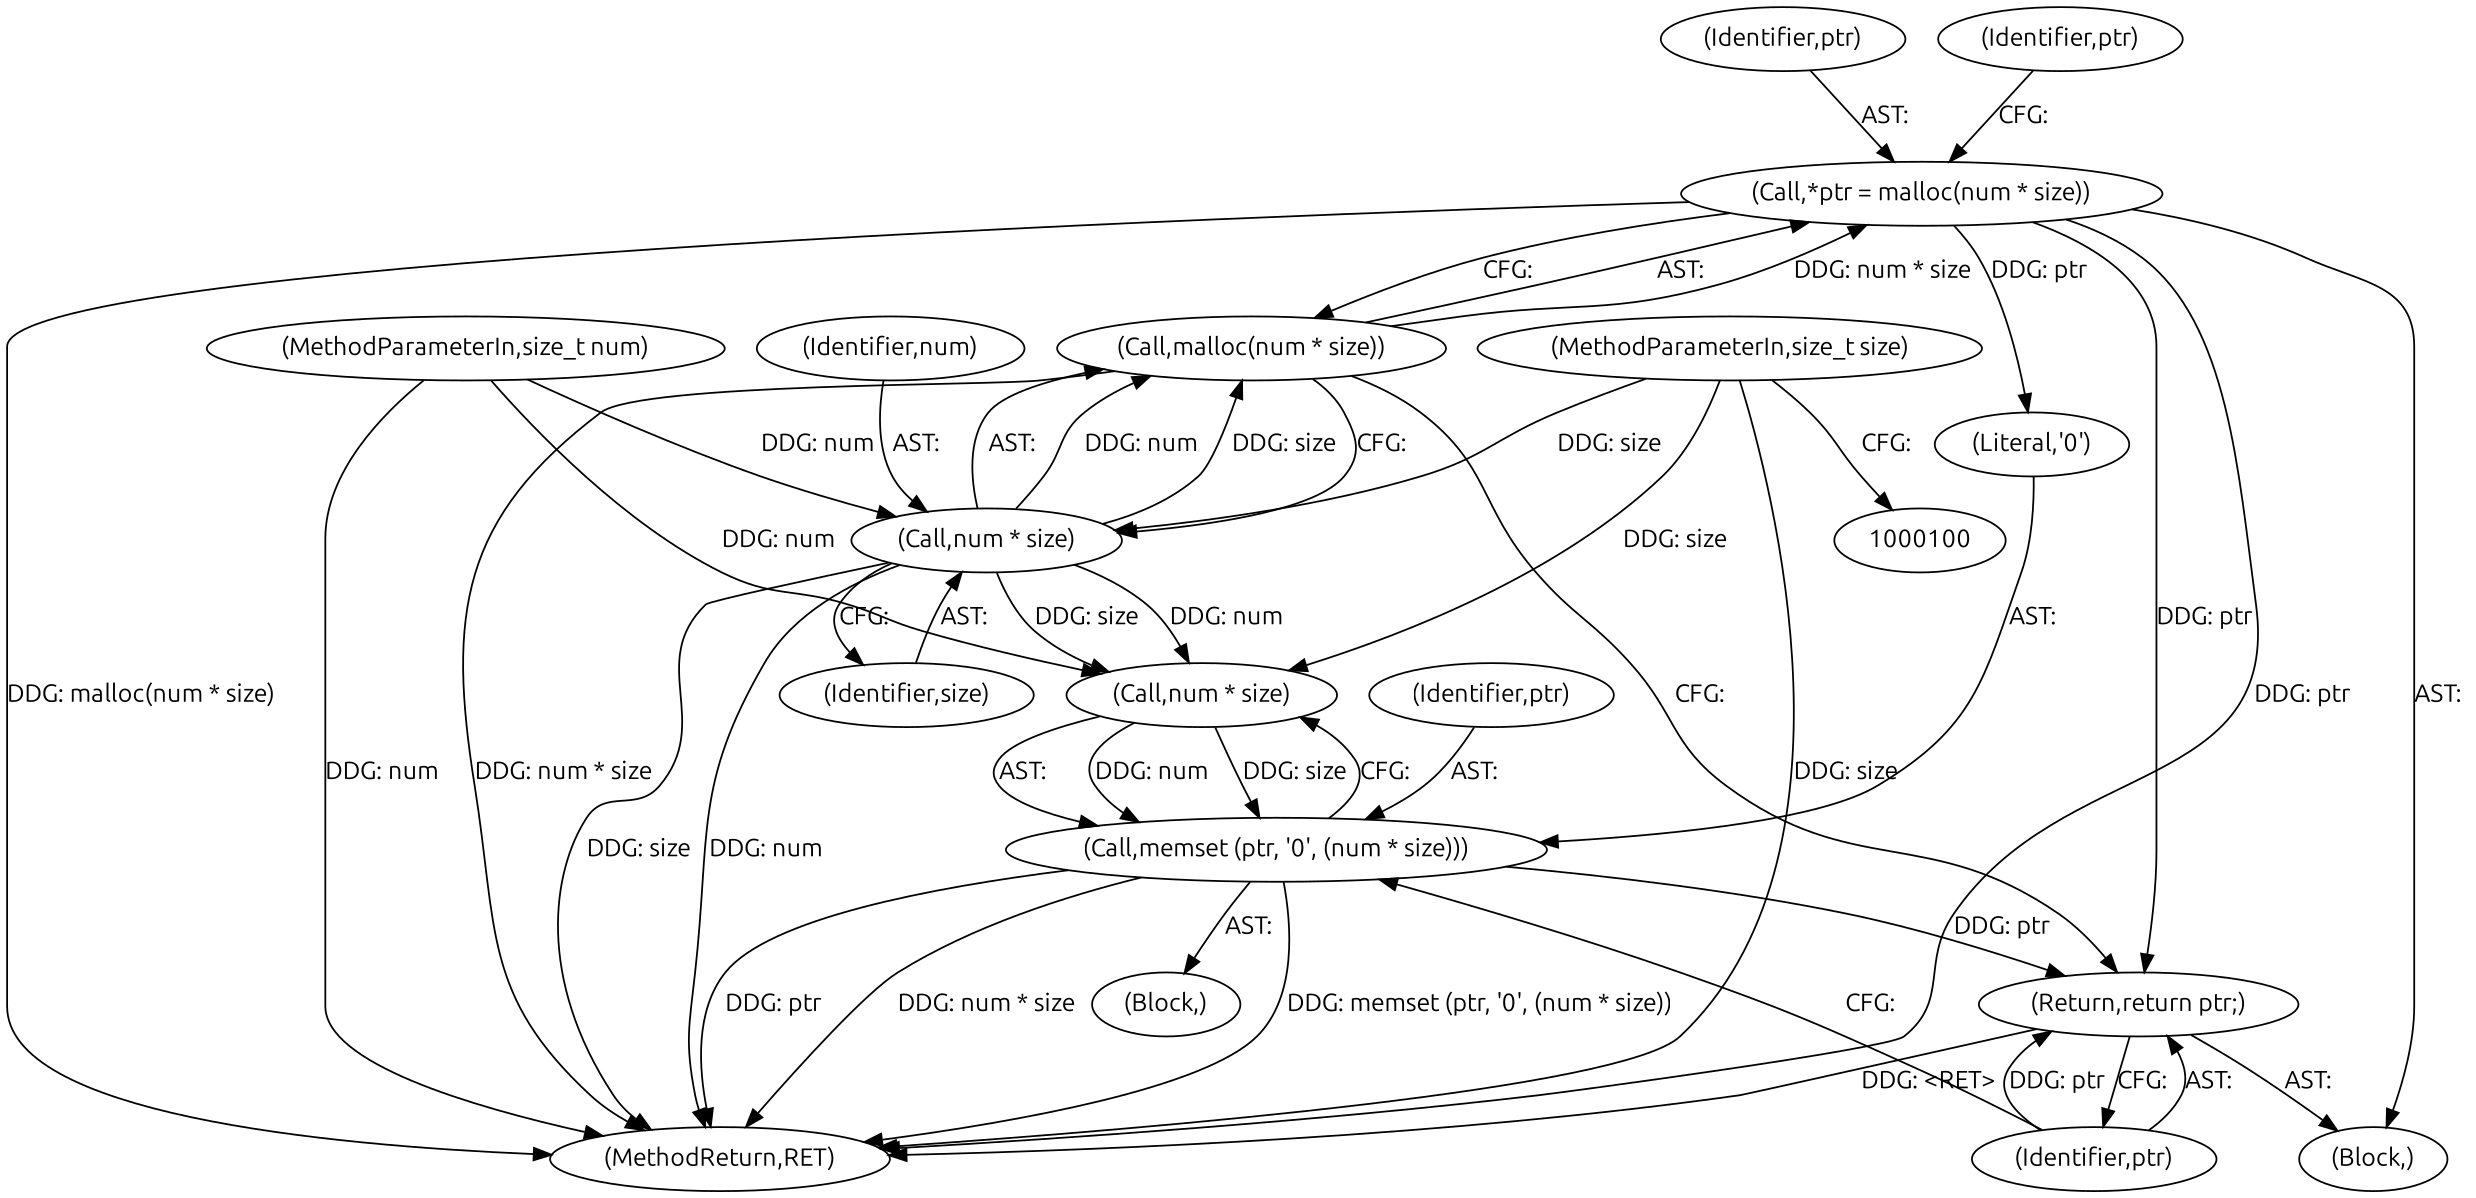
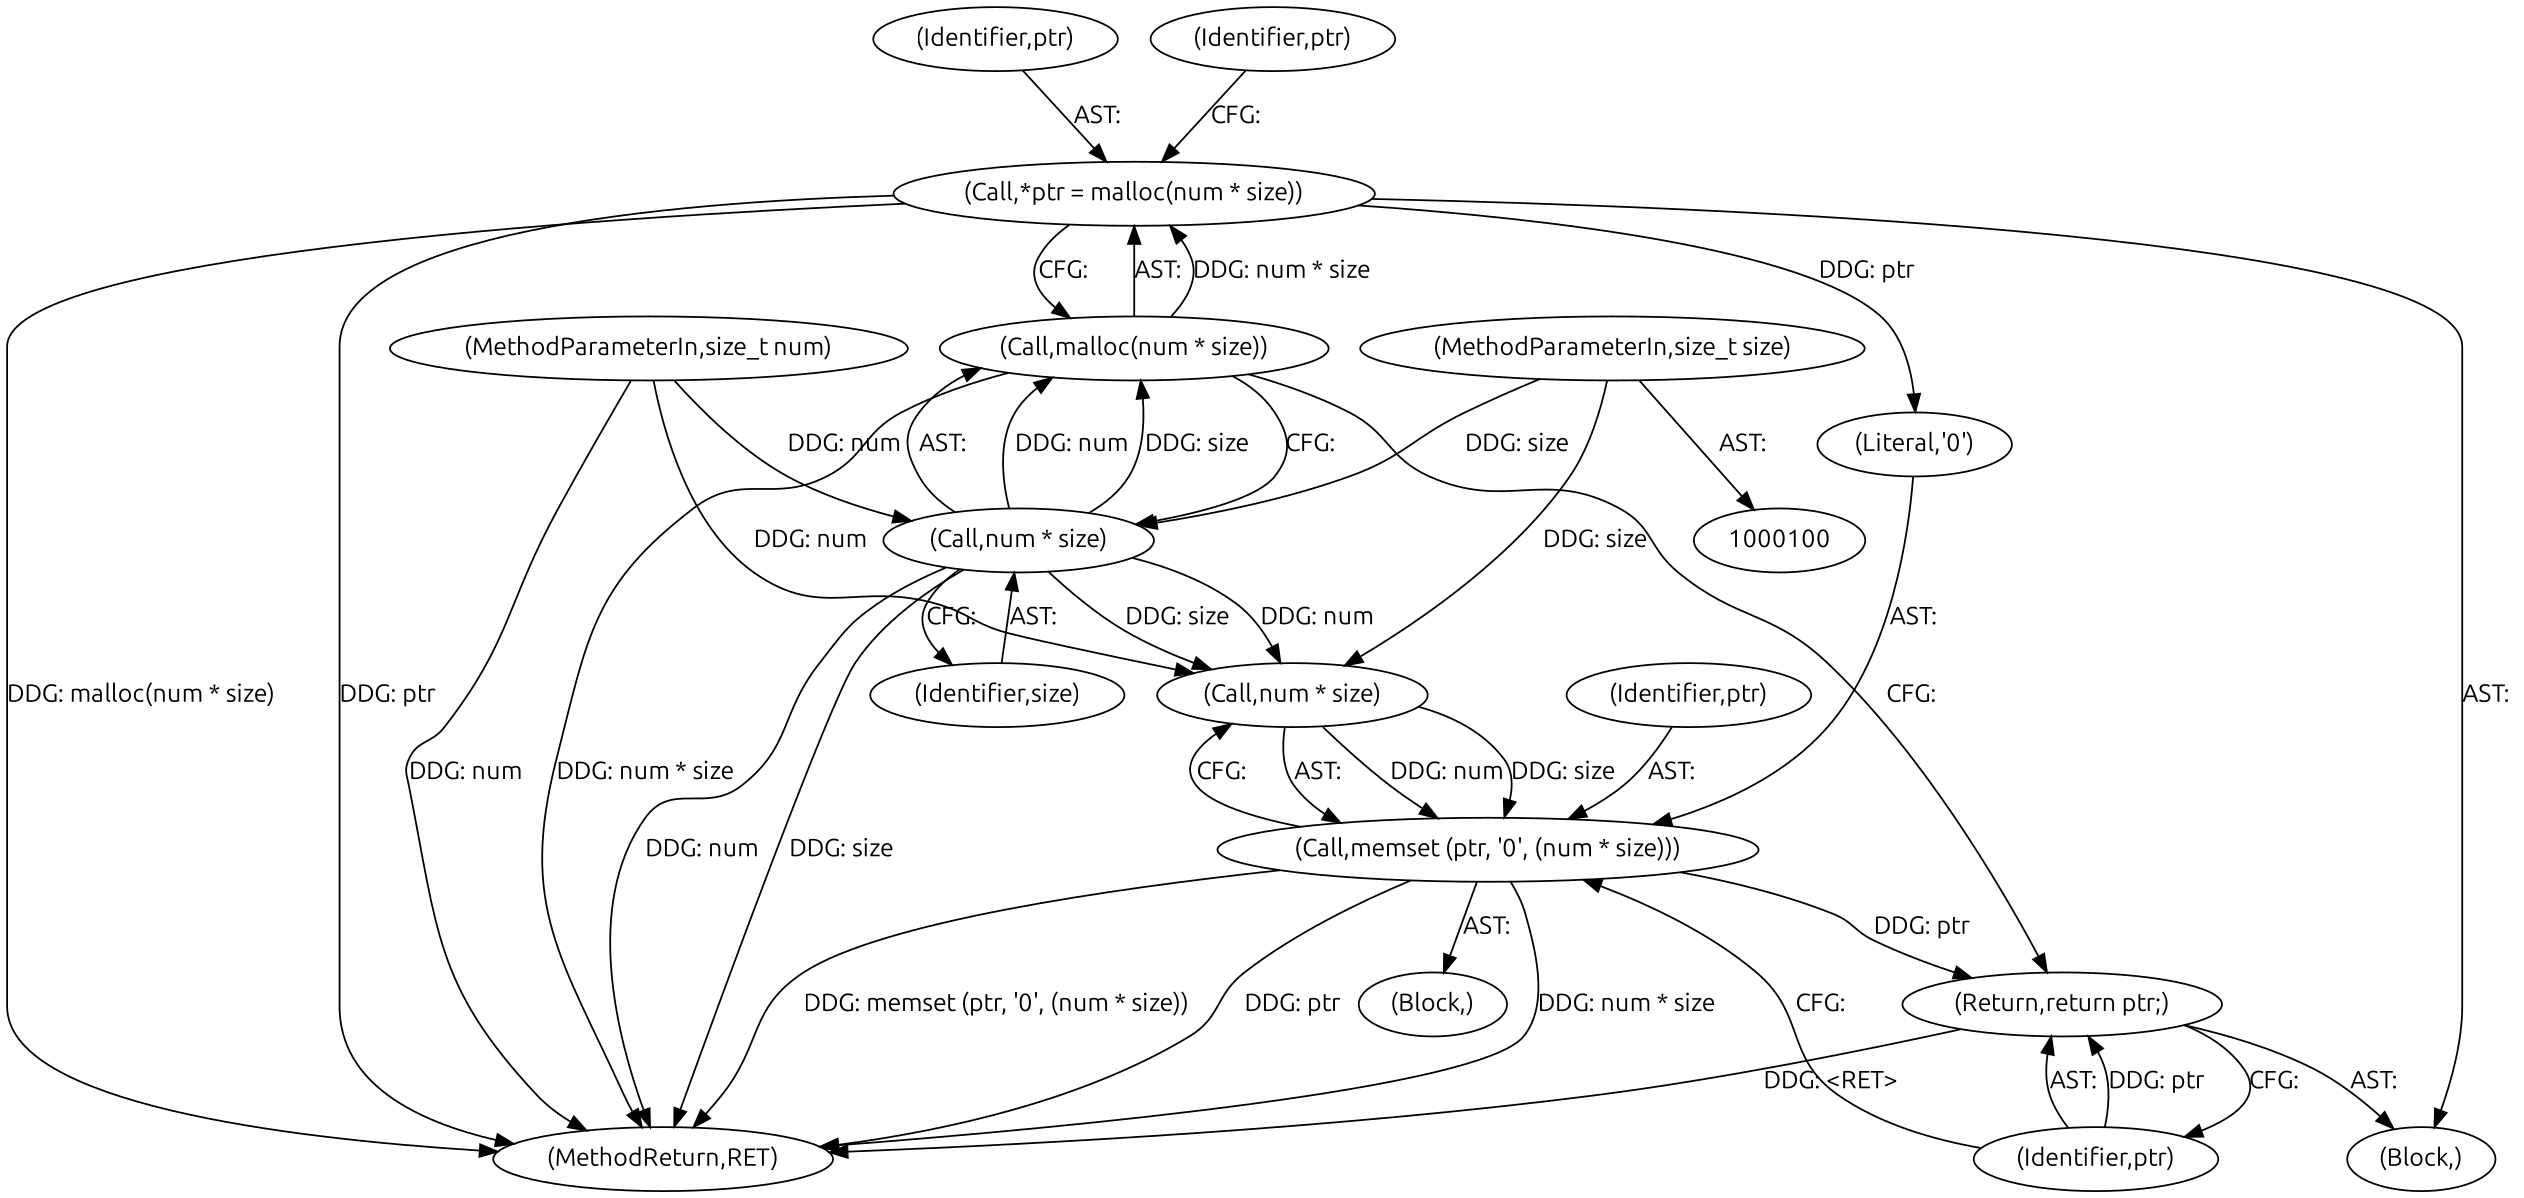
node "(Identifier,num)": removed
edge "(MethodParameterIn,size_t size)" -> "1000100": label "CFG: " -> "AST: "
edge "(Call,*ptr = malloc(num * size))" -> "(Return,return ptr;)": removed, label "DDG: ptr"
edge "(MethodParameterIn,size_t size)" -> "(MethodReturn,RET)": removed, label "DDG: size"
